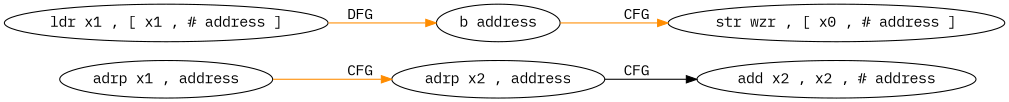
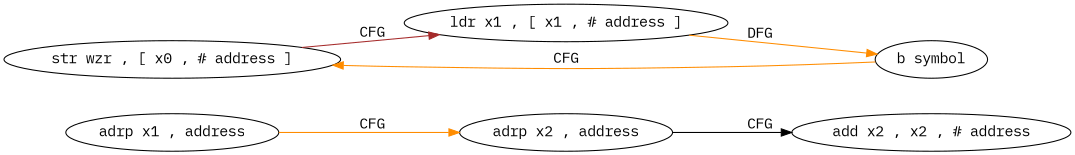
node "b address": label "b address" -> "b symbol"
edge "str wzr , [ x0 , # address ]" -> "ldr x1 , [ x1 , # address ]": added, label "CFG"
